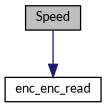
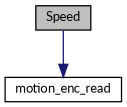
node "enc_enc_read": label "enc_enc_read" -> "motion_enc_read"
